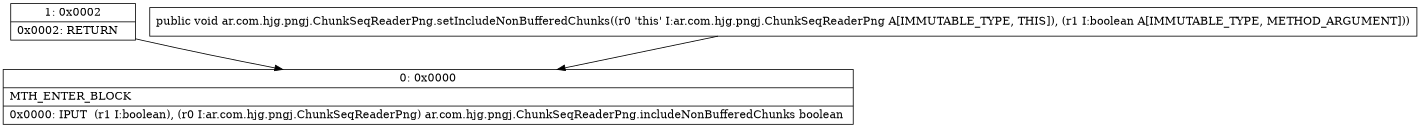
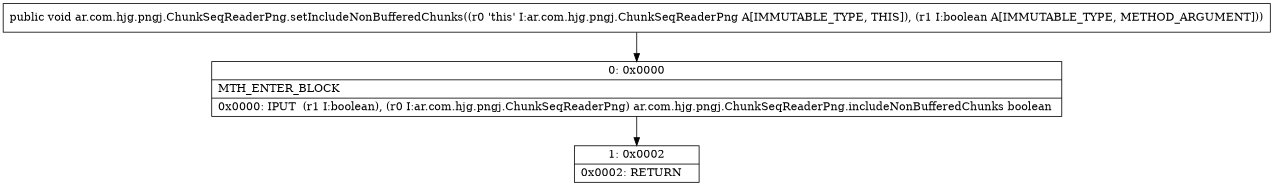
edge "1: 0x0002" -> "0: 0x0000": reversed
